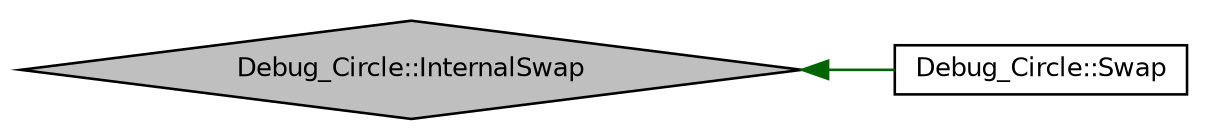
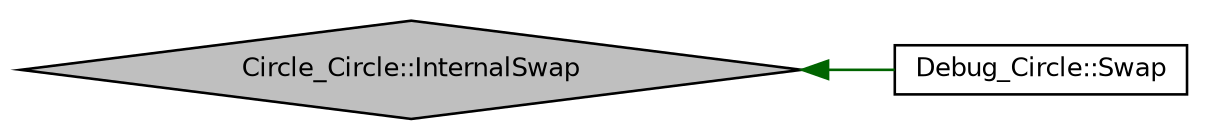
node "Debug_Circle::InternalSwap": label "Debug_Circle::InternalSwap" -> "Circle_Circle::InternalSwap"
